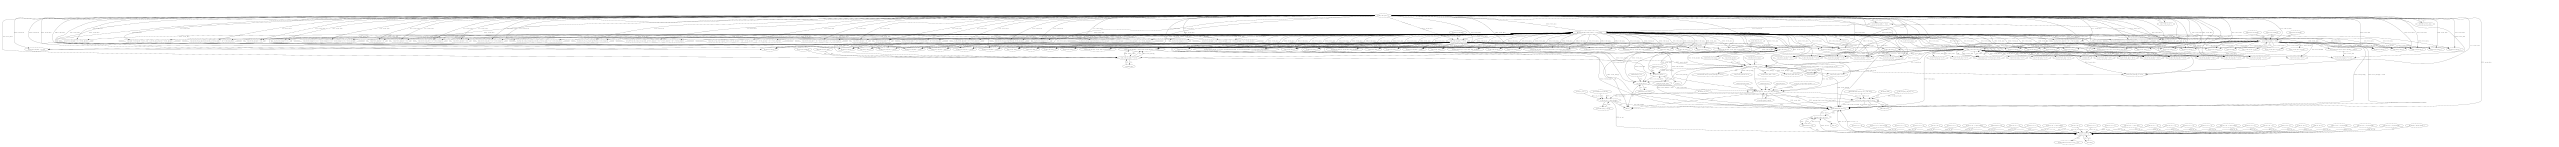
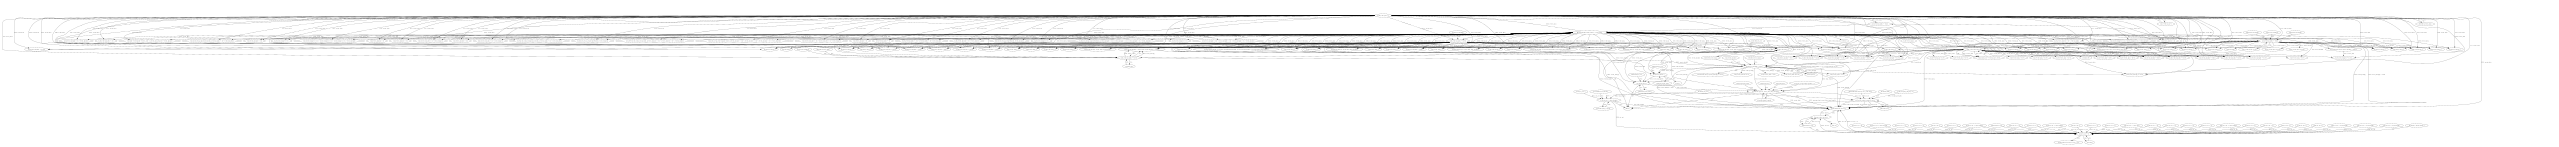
node "(Call,event_data[3] << 16)": added
node "(Literal,0x02)": added
edge "(Call,tmp_length = (tmp_length << 7) + (*event_data & 0x7f))" -> "(Literal,0x01)": now "(Call,event_data[0] == 0x01)" -> "(Literal,0x01)"
